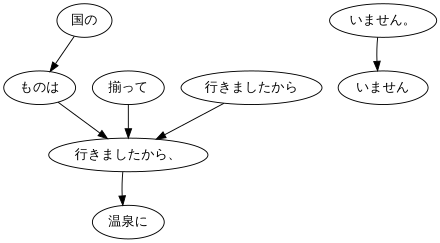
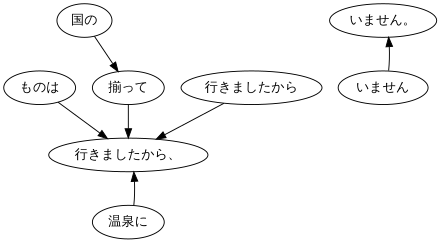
edge "いません。" -> "いません": reversed
edge "国の" -> "ものは": now "国の" -> "揃って"
edge "行きましたから、" -> "温泉に": reversed
